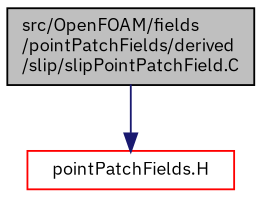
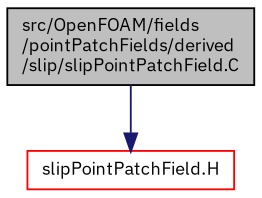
node "pointPatchFields.H": label "pointPatchFields.H" -> "slipPointPatchField.H"
